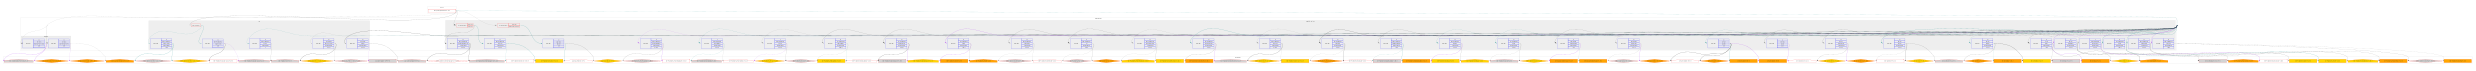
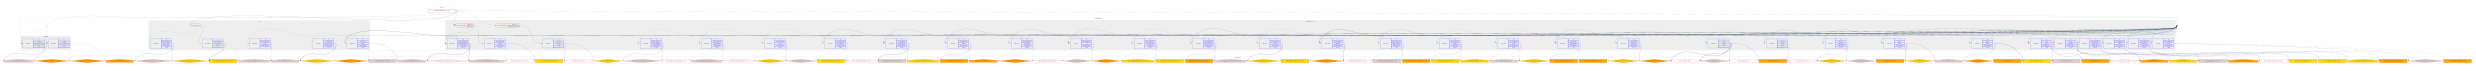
node "kde-frameworks/oxygen-icons-5.60.0": fillcolor white -> gold
node "kde-plasma/kde-cli-tools-5.16.5": fillcolor lightgrey -> orange
node "kde-frameworks/kidletime-5.60.0": fillcolor lightgrey -> orange
node "kde-plasma/libkscreen-5.16.5": fillcolor lightgrey -> gold
node "virtual/libudev-232-r1": fillcolor orange -> lightgrey
node "virtual/libudev-215-r1": fillcolor orange -> white
node "dev-qt/qtx11extras-5.12.5": fillcolor orange -> lightgrey
node "dev-qt/qtcore-5.12.3": fillcolor white -> orange
node "dev-qt/qtgui-5.12.5": fillcolor gold -> white
node "dev-qt/qtwidgets-5.13.2": added
